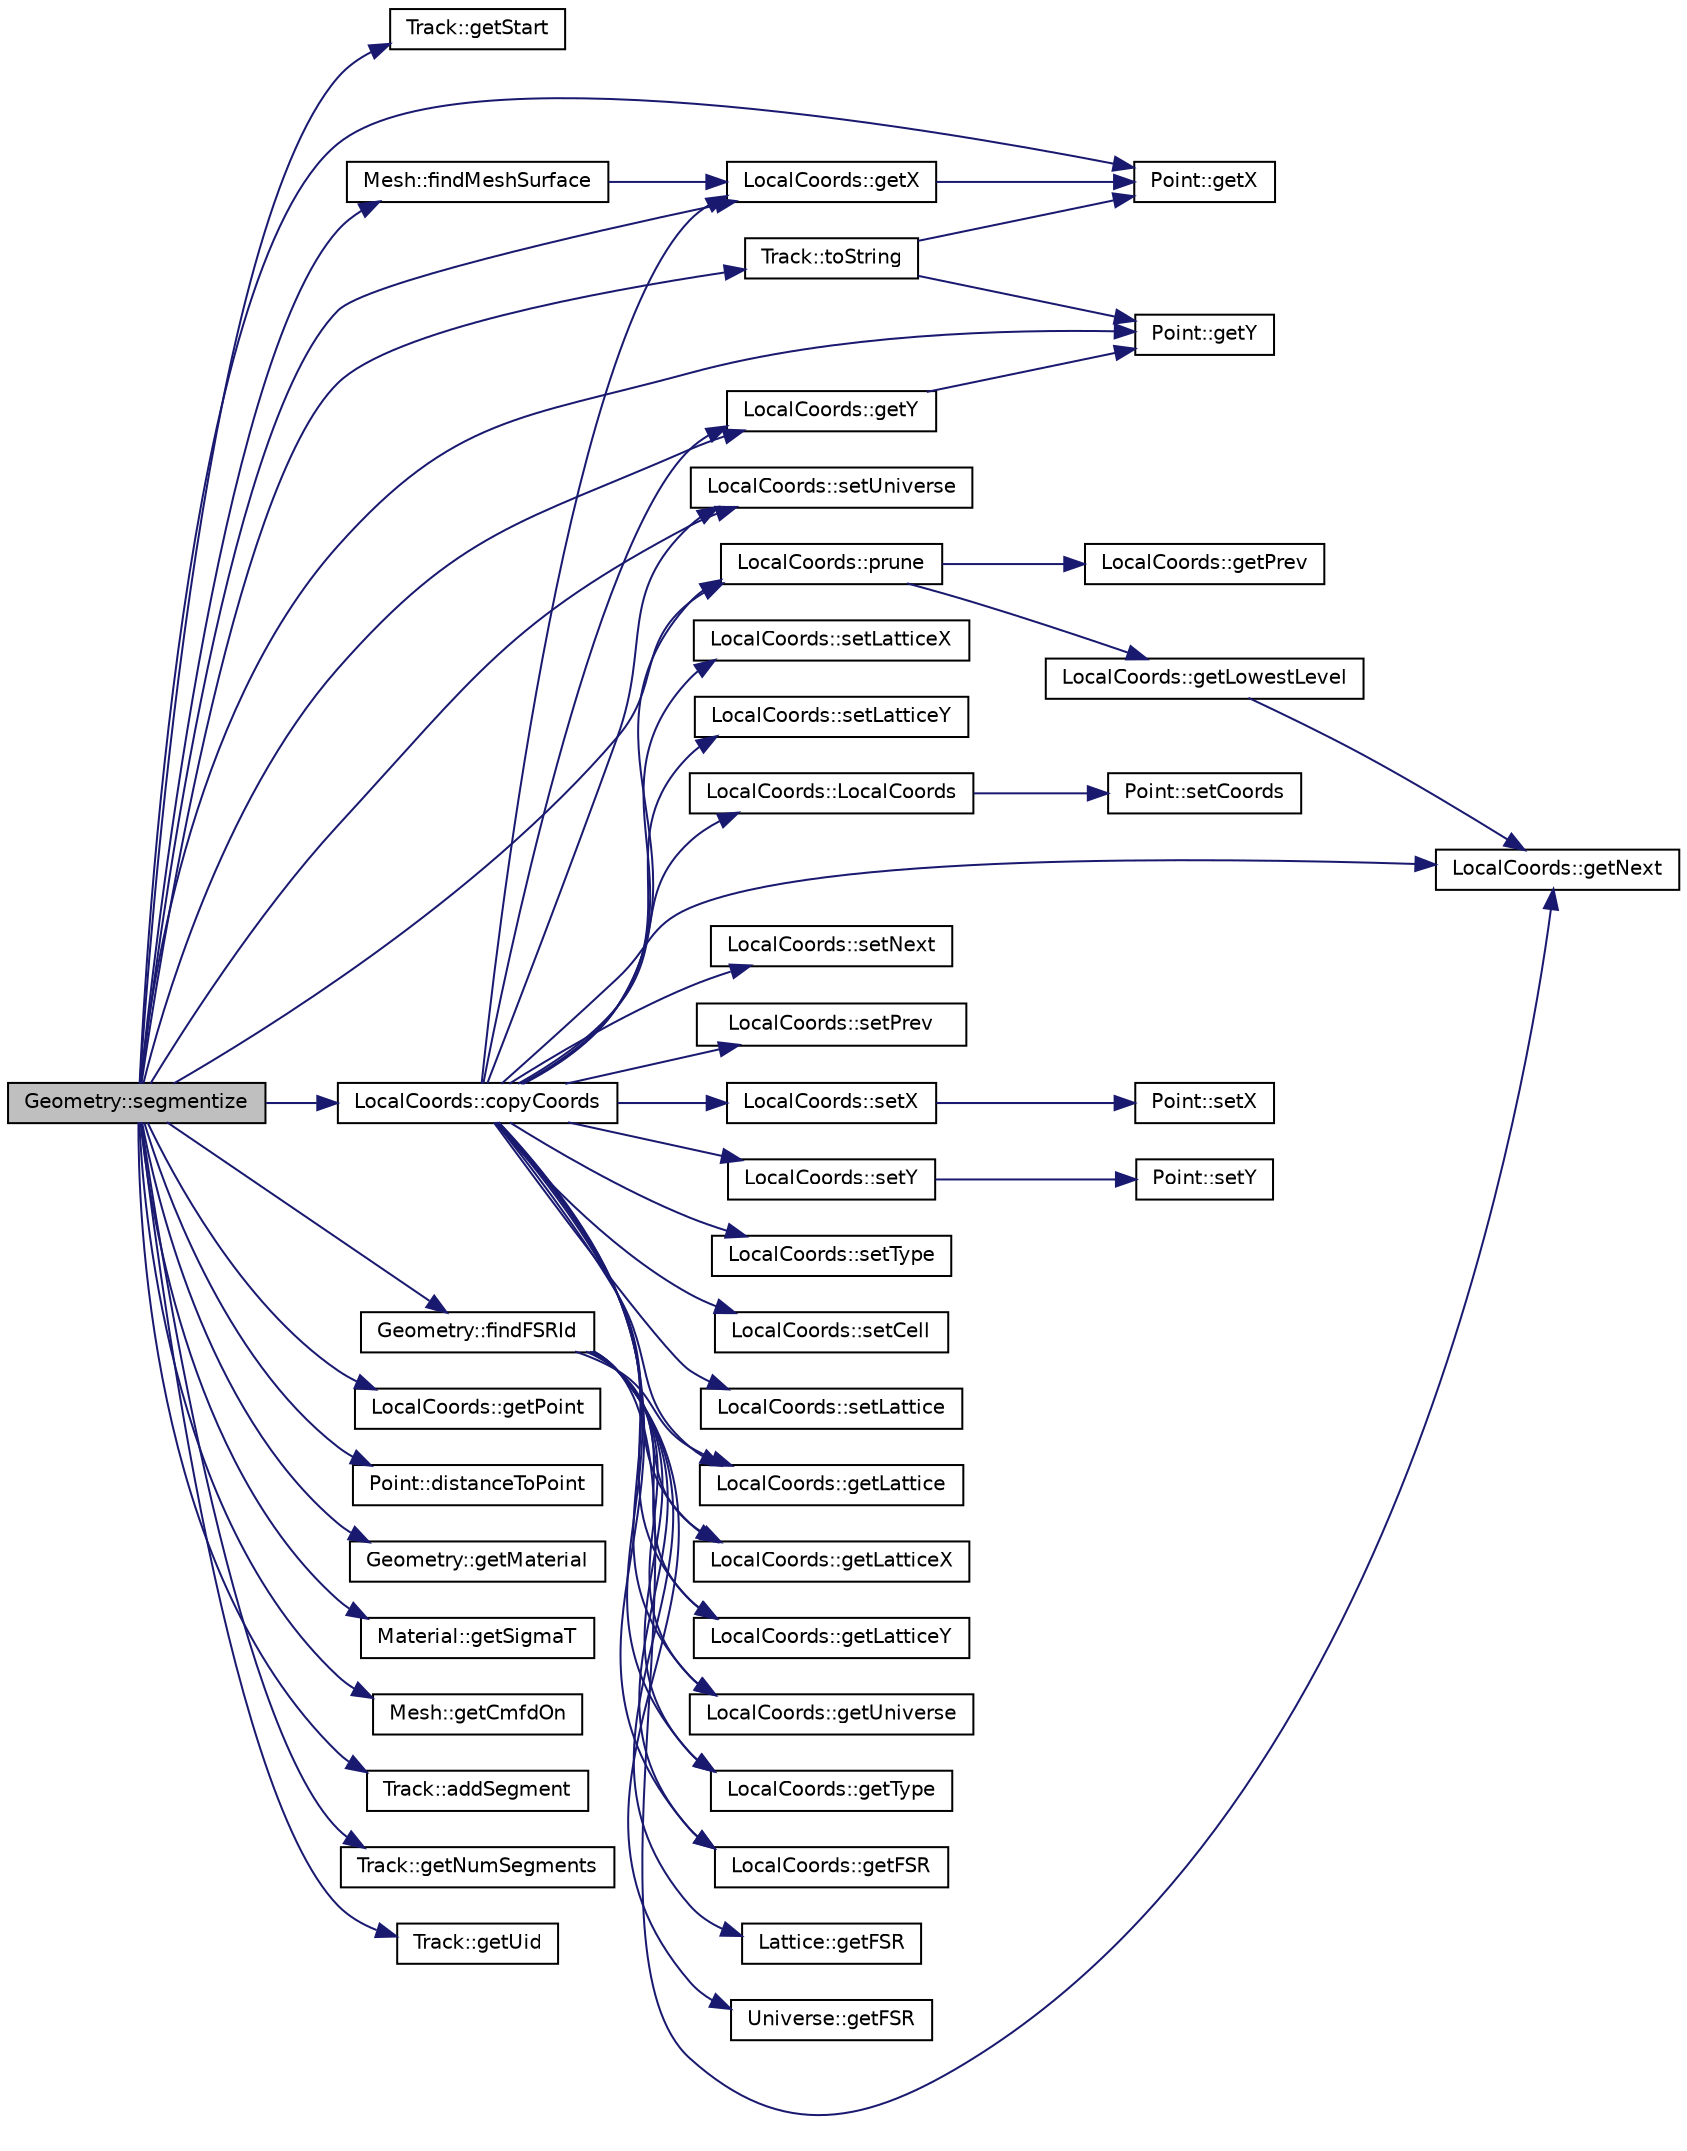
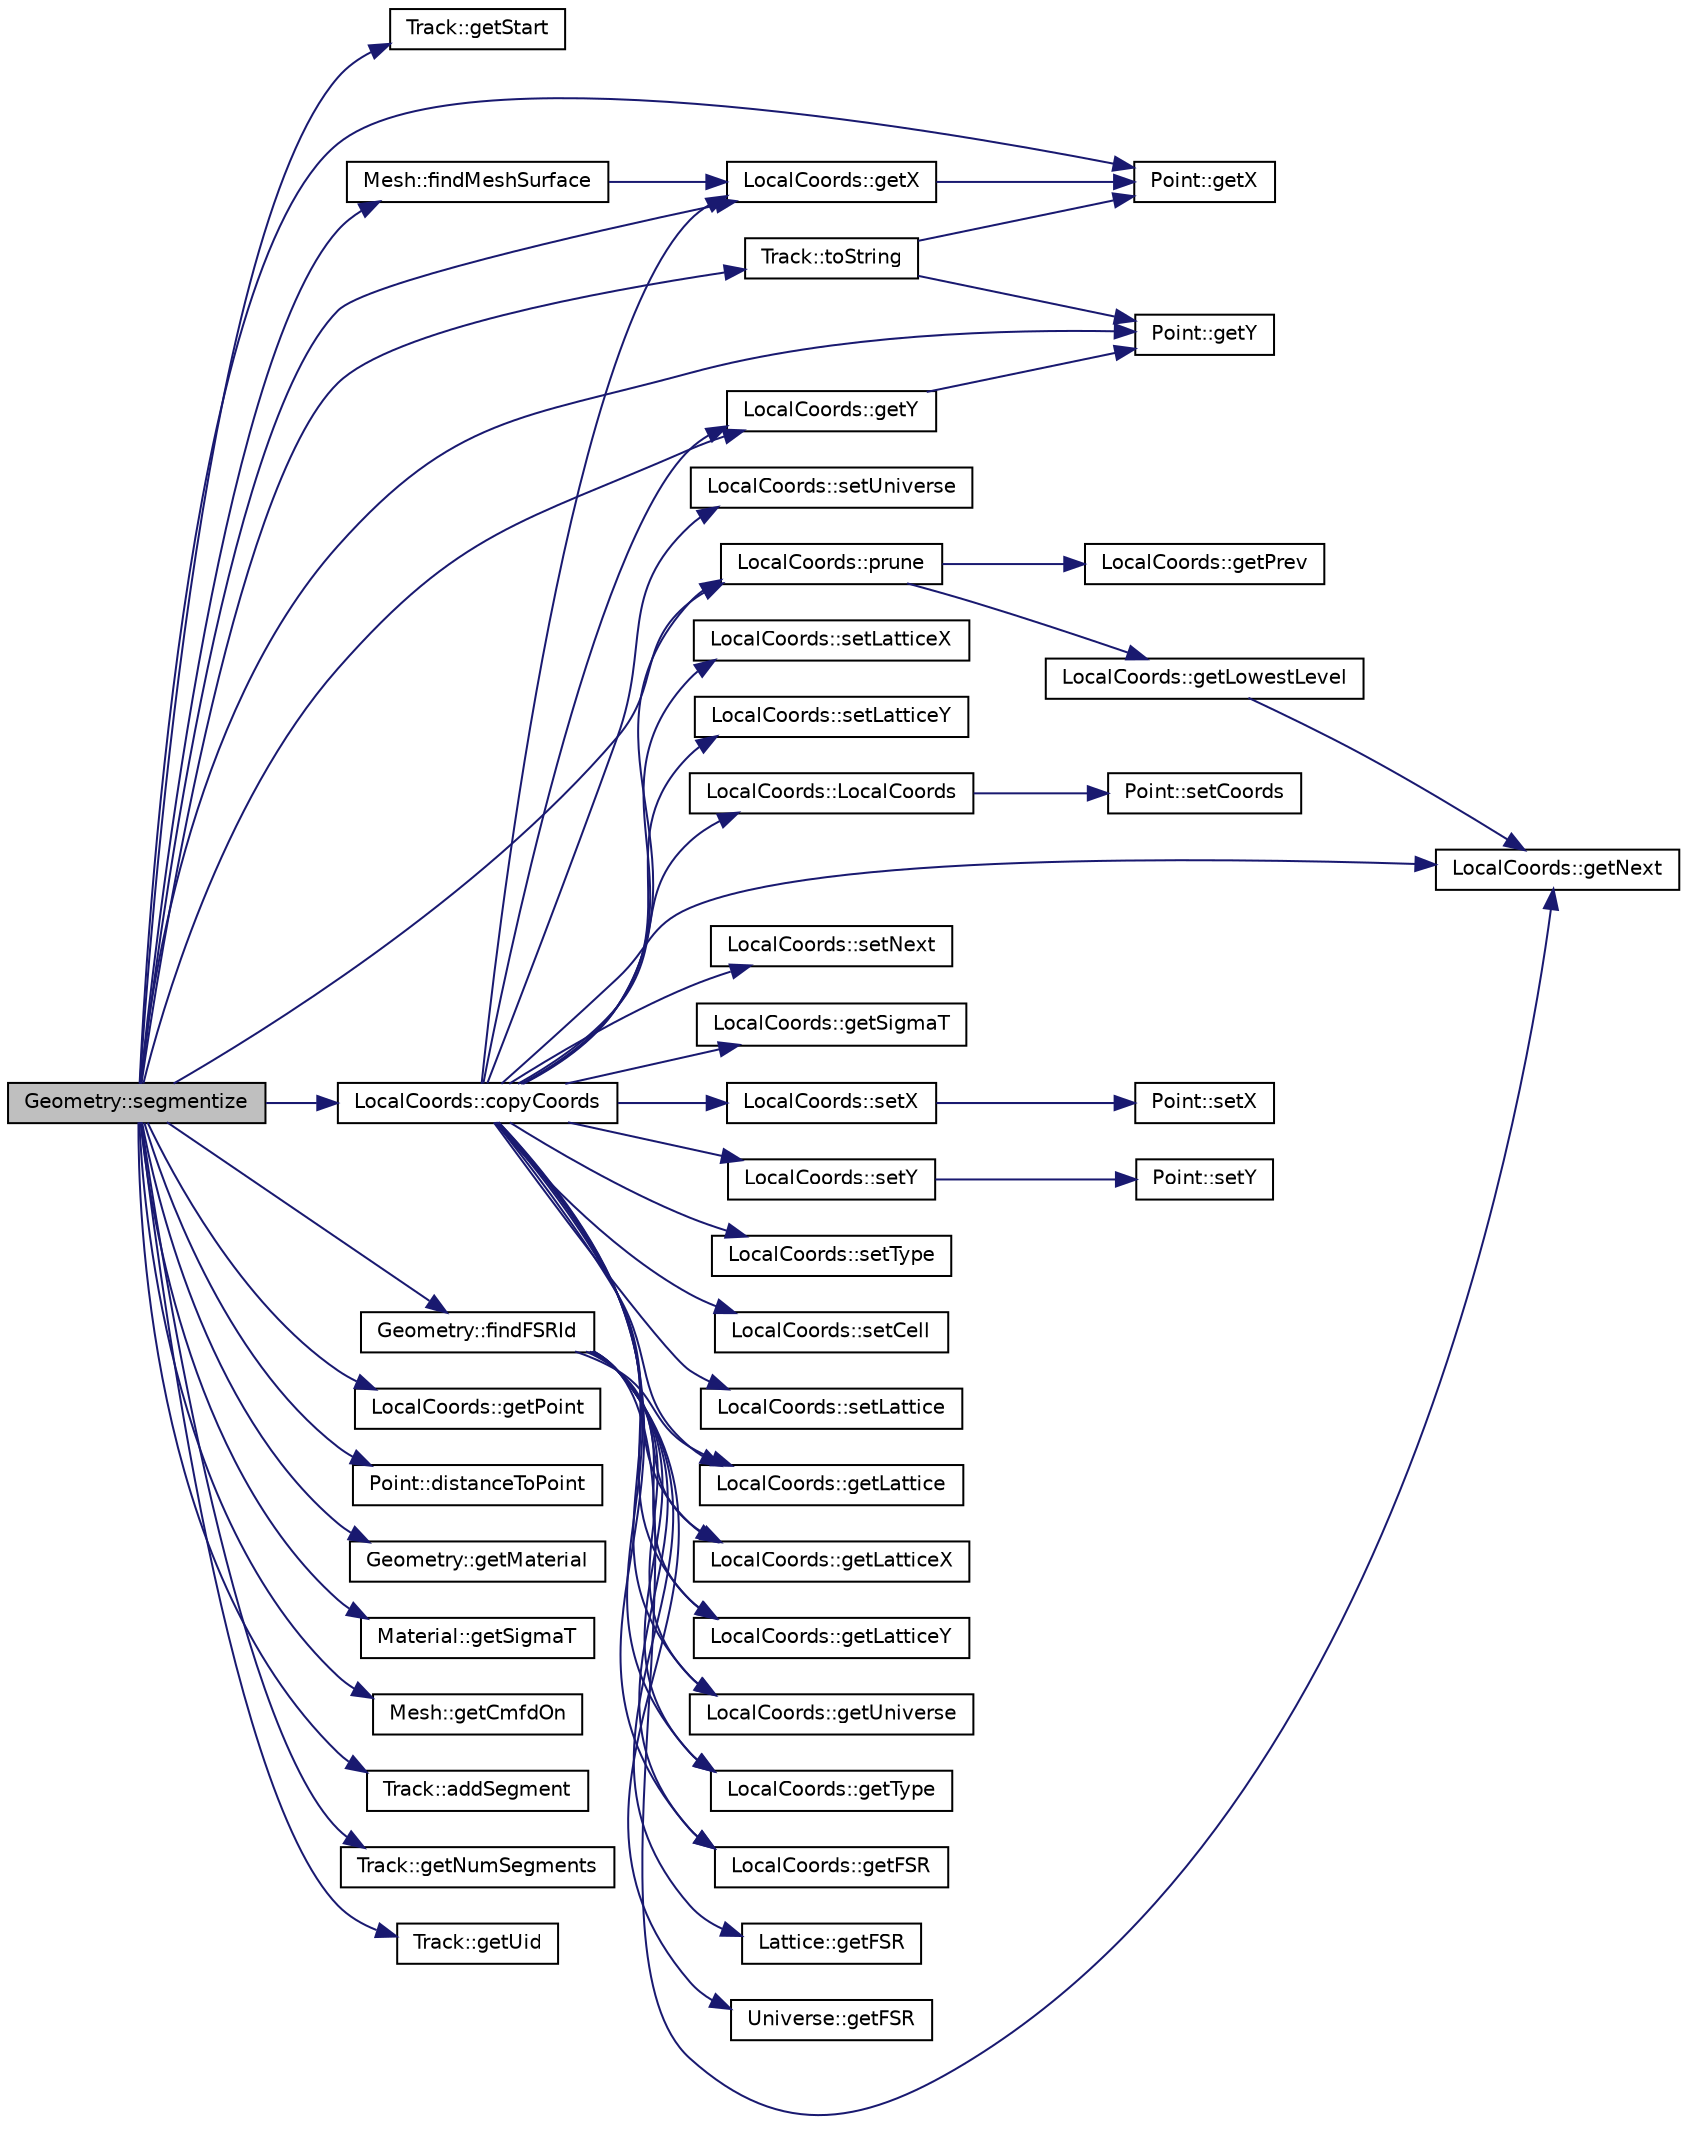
edge "Geometry::segmentize" -> "LocalCoords::setUniverse": removed
node "LocalCoords::setPrev": label "LocalCoords::setPrev" -> "LocalCoords::getSigmaT"
